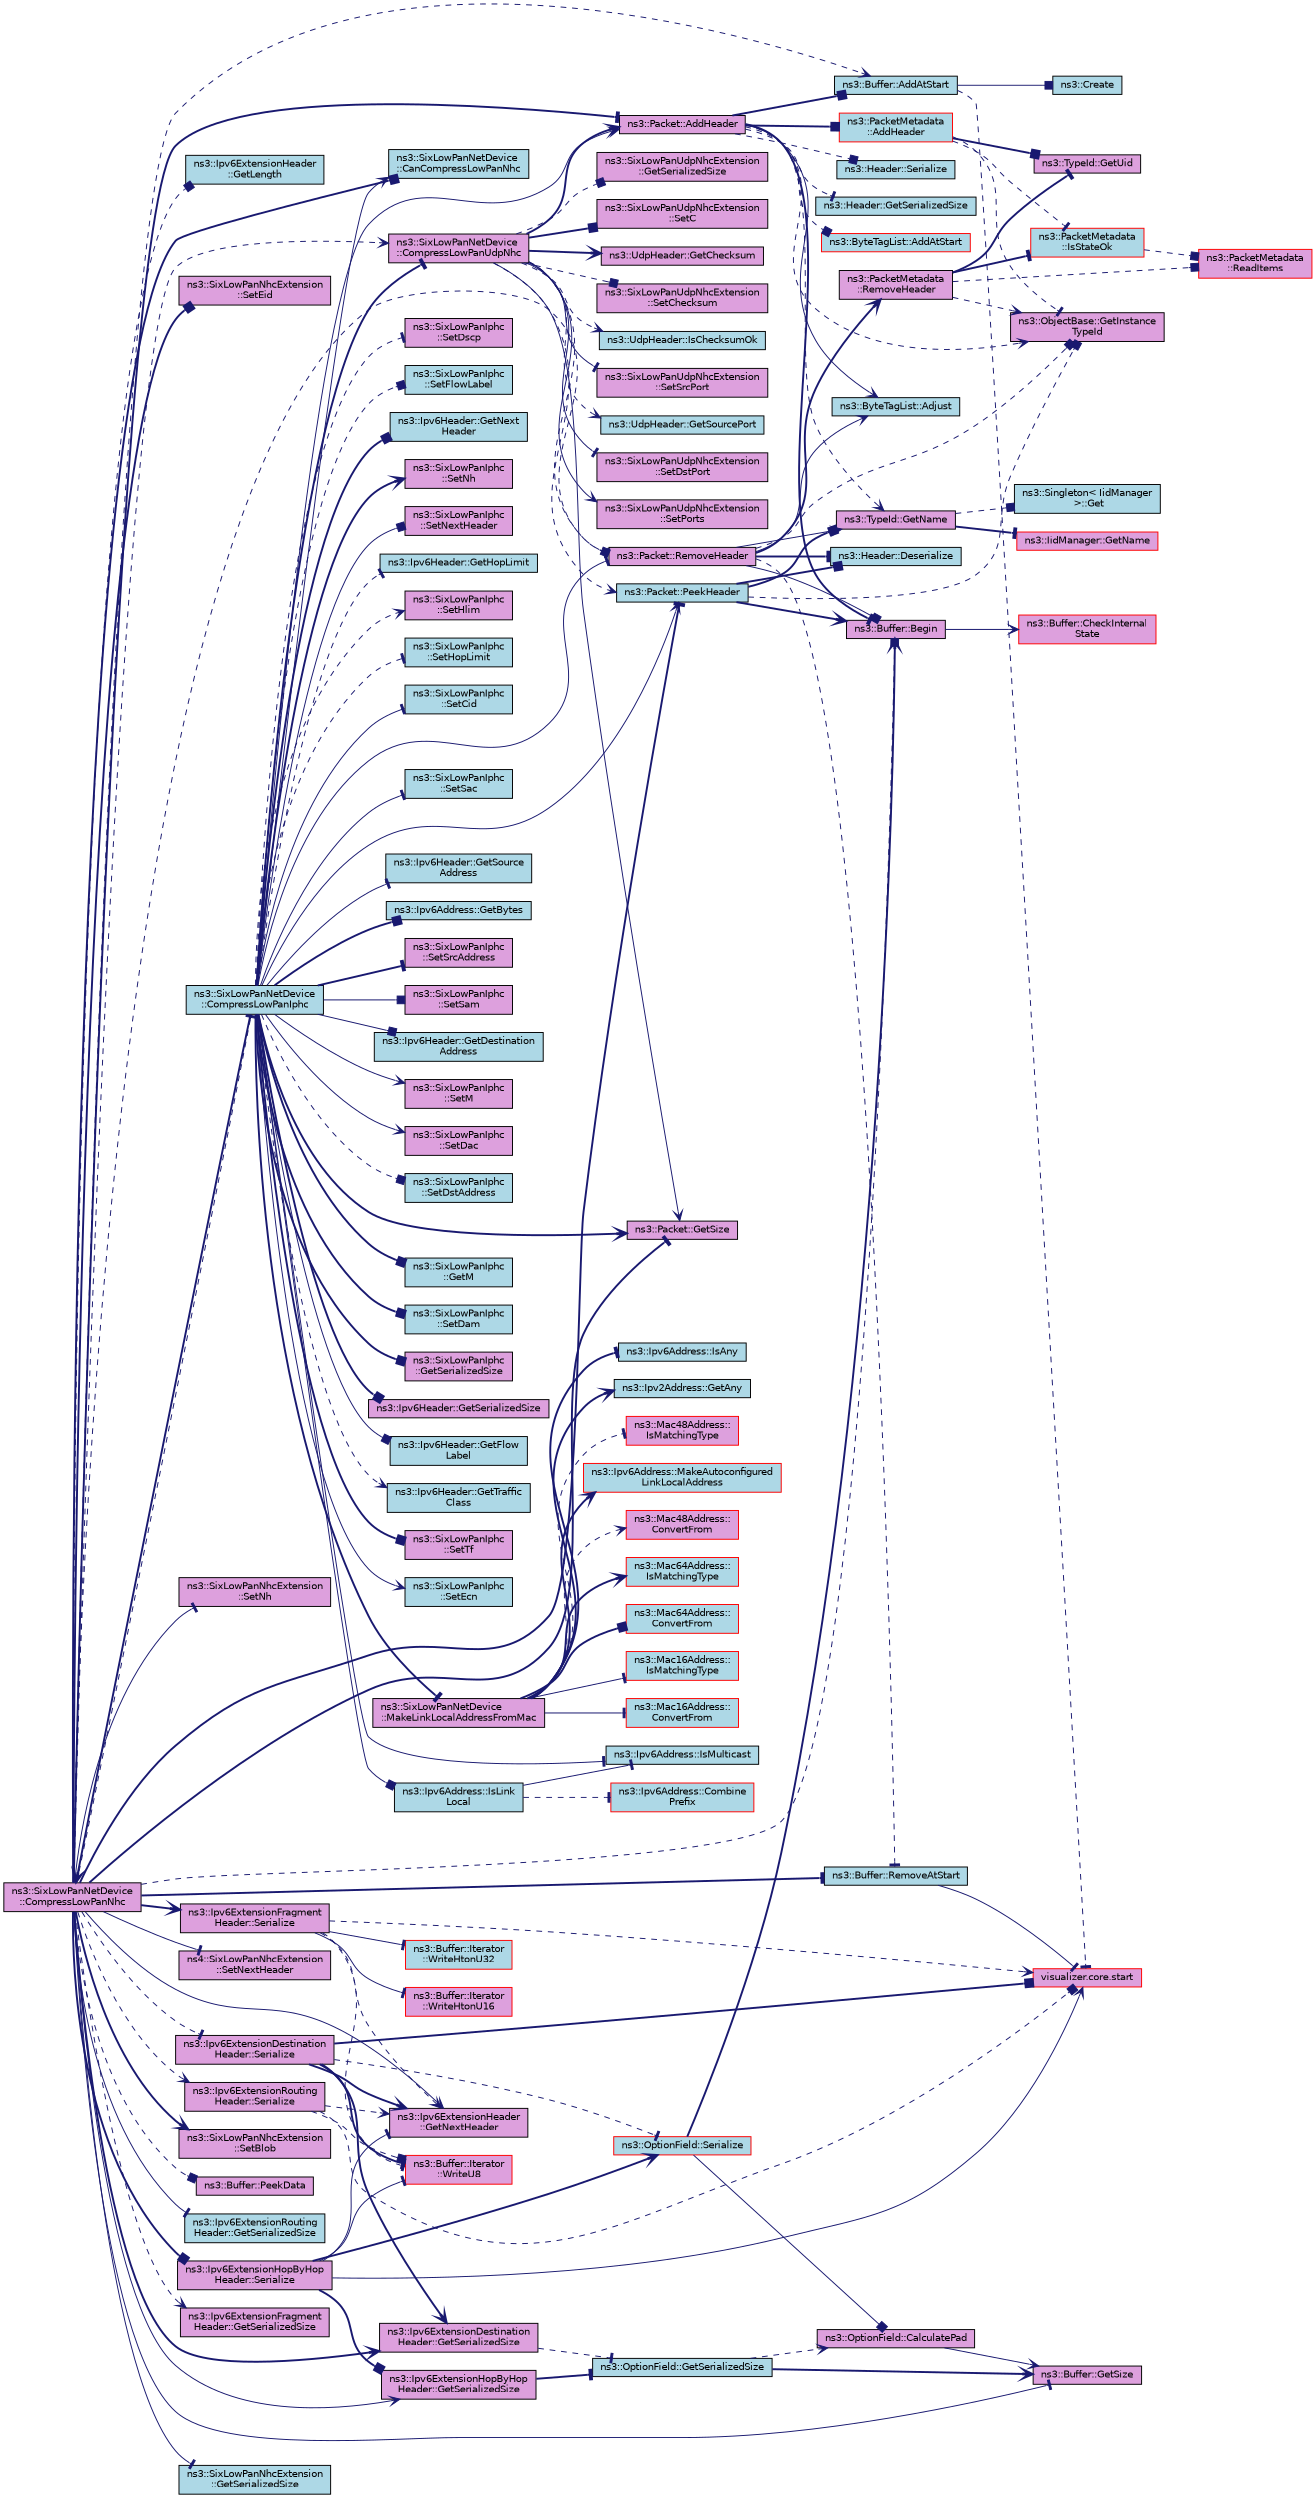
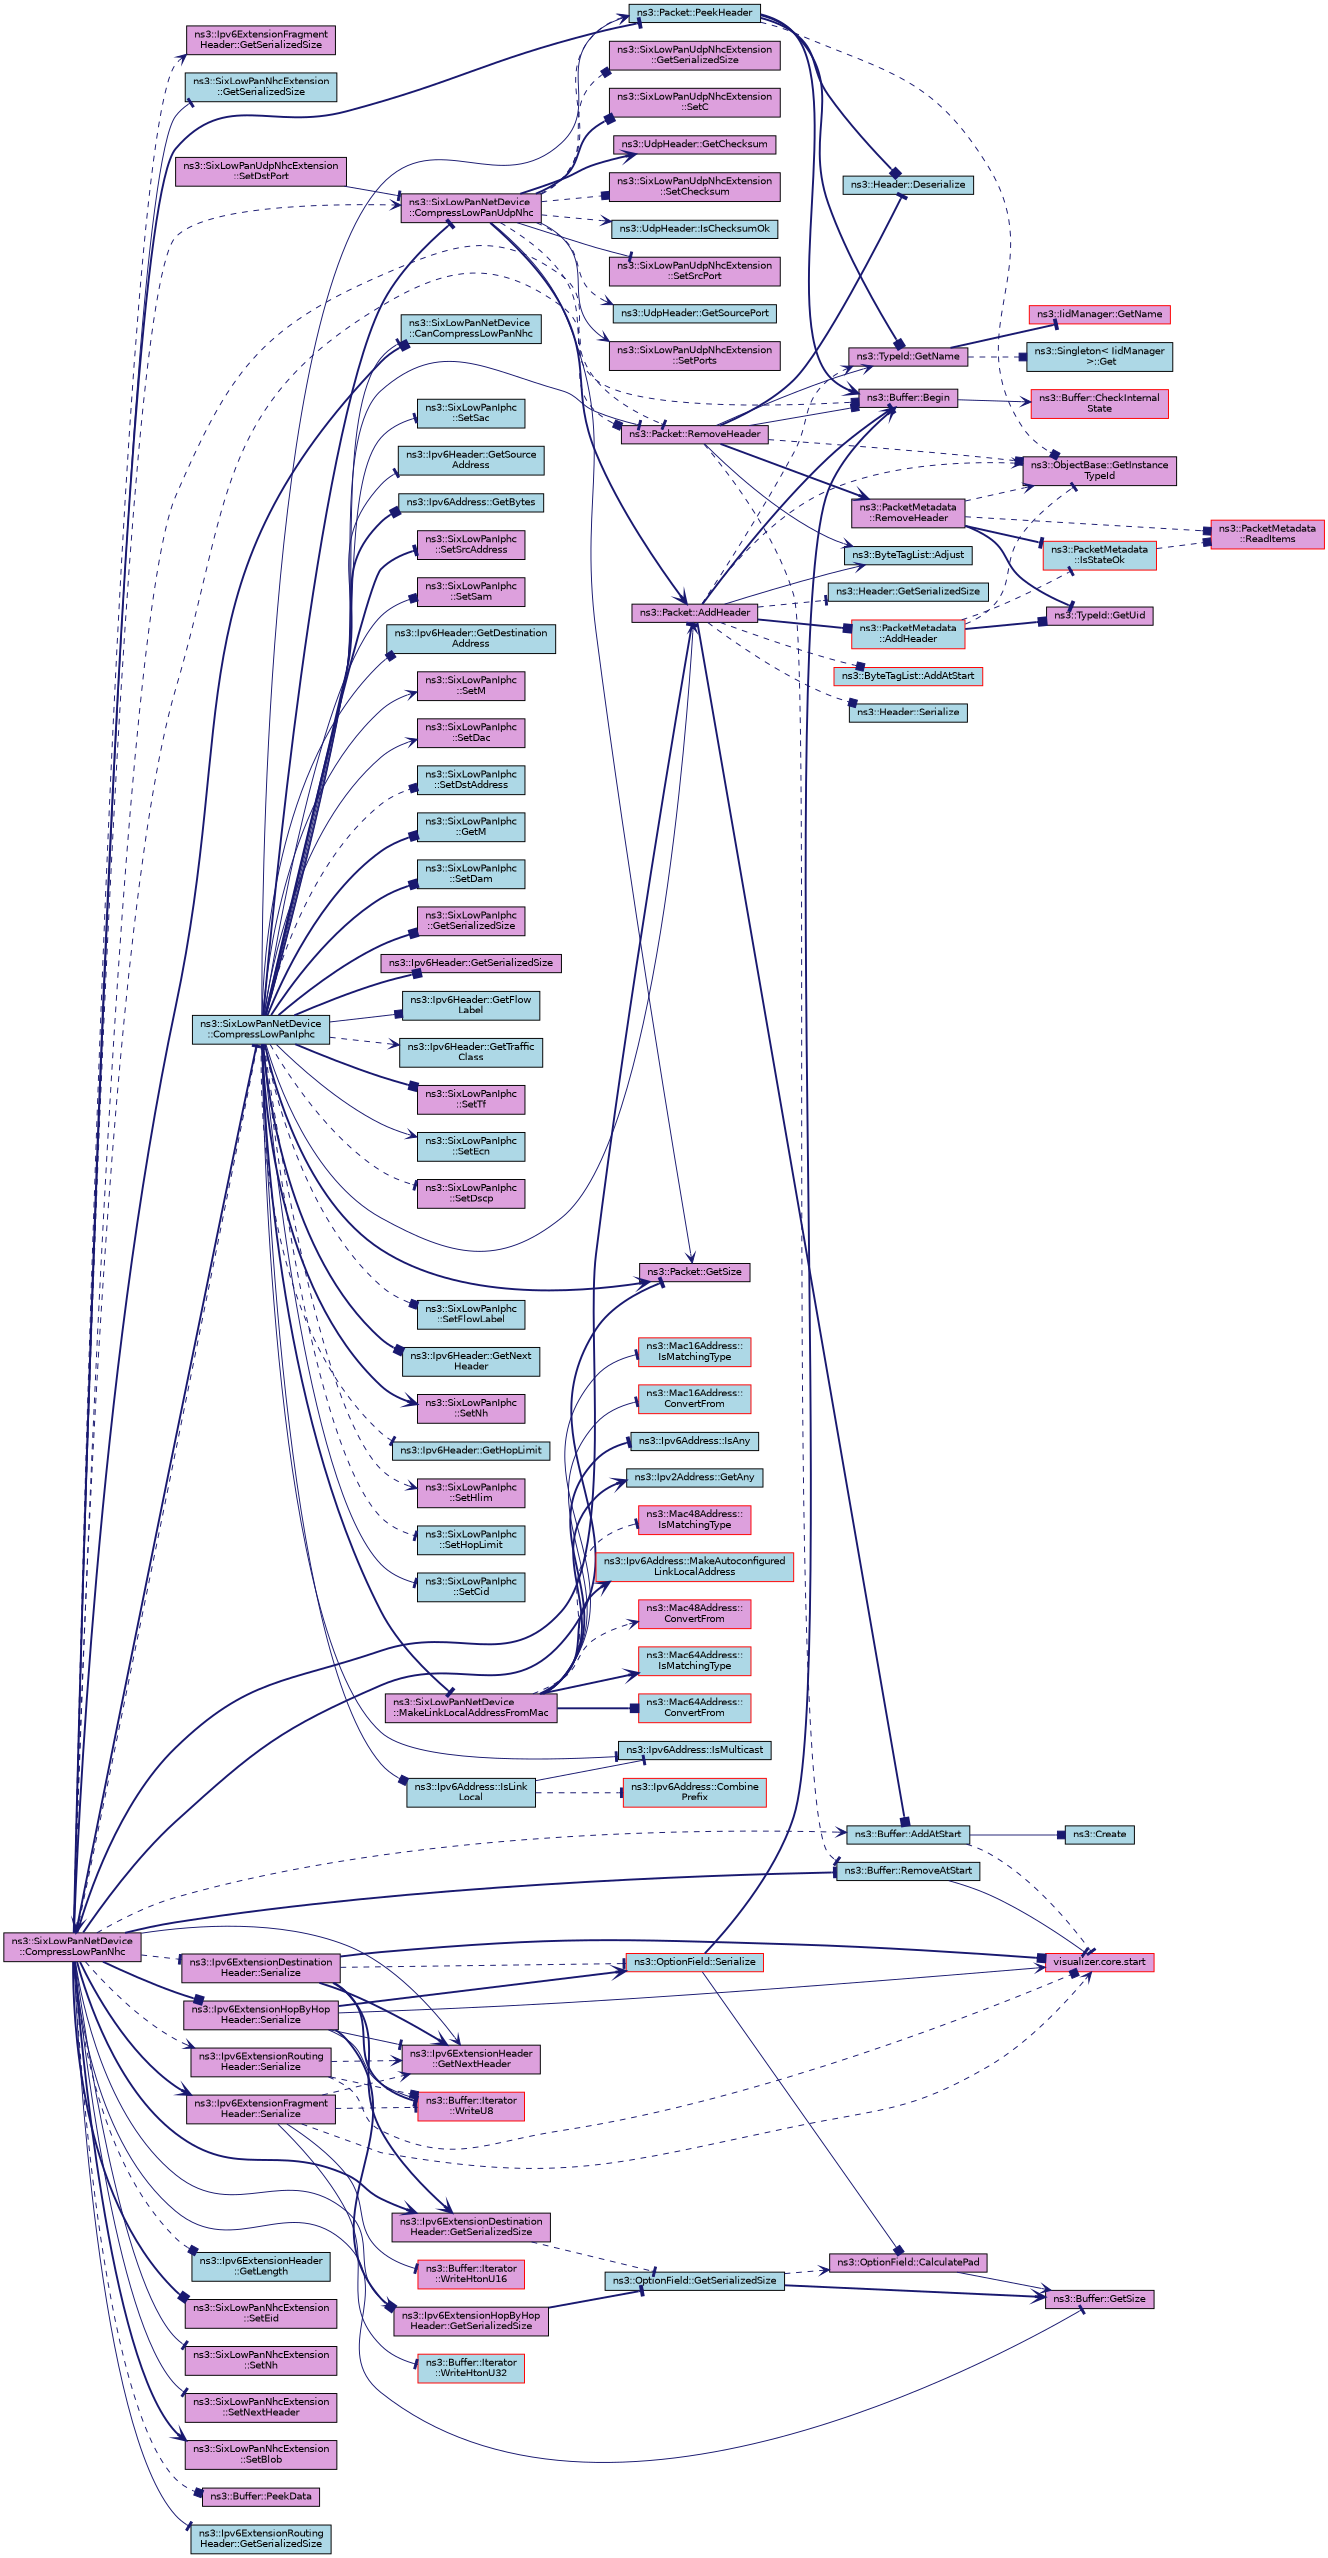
edge "ns3::SixLowPanNetDevice ::CompressLowPanUdpNhc" -> "ns3::SixLowPanUdpNhcExtension ::SetDstPort": reversed
edge "ns3::SixLowPanNetDevice ::CompressLowPanIphc" -> "ns3::SixLowPanNetDevice ::CanCompressLowPanNhc": arrowhead vee -> tee
node "ns3::SixLowPanIphc ::SetNextHeader": removed
node "ns4::SixLowPanNhcExtension ::SetNextHeader": label "ns4::SixLowPanNhcExtension ::SetNextHeader" -> "ns3::SixLowPanNhcExtension ::SetNextHeader"
